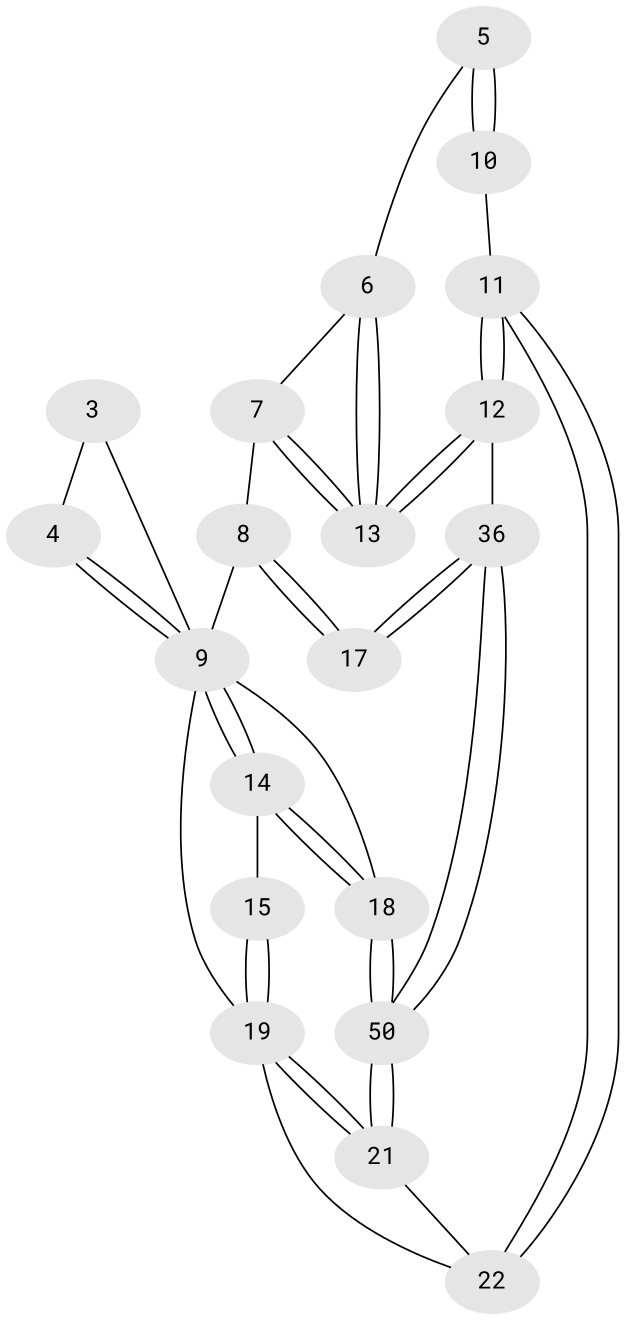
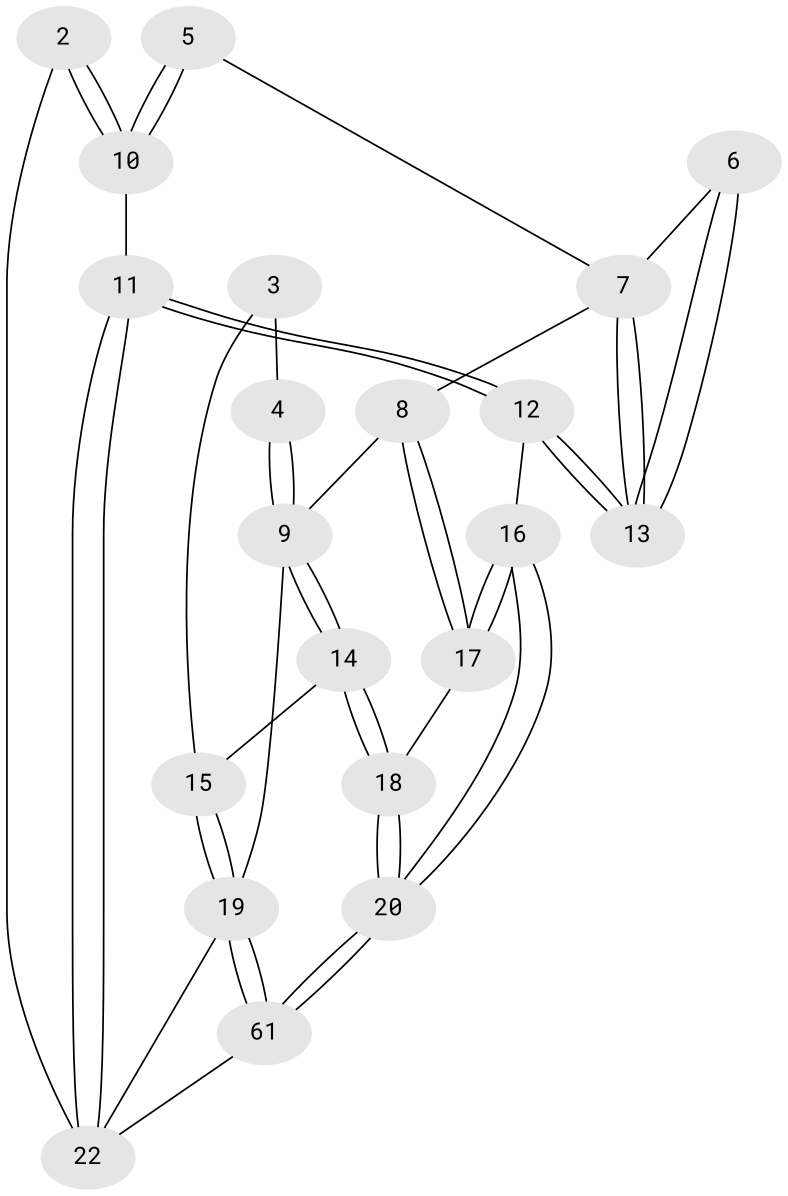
node "2": added
edge "5" -- "6": now "5" -- "7"
edge "3" -- "9": now "3" -- "15"
node "36": label "36" -> "16"
edge "9" -- "18": now "17" -- "18"
node "50": label "50" -> "20"
node "21": label "21" -> "61"
